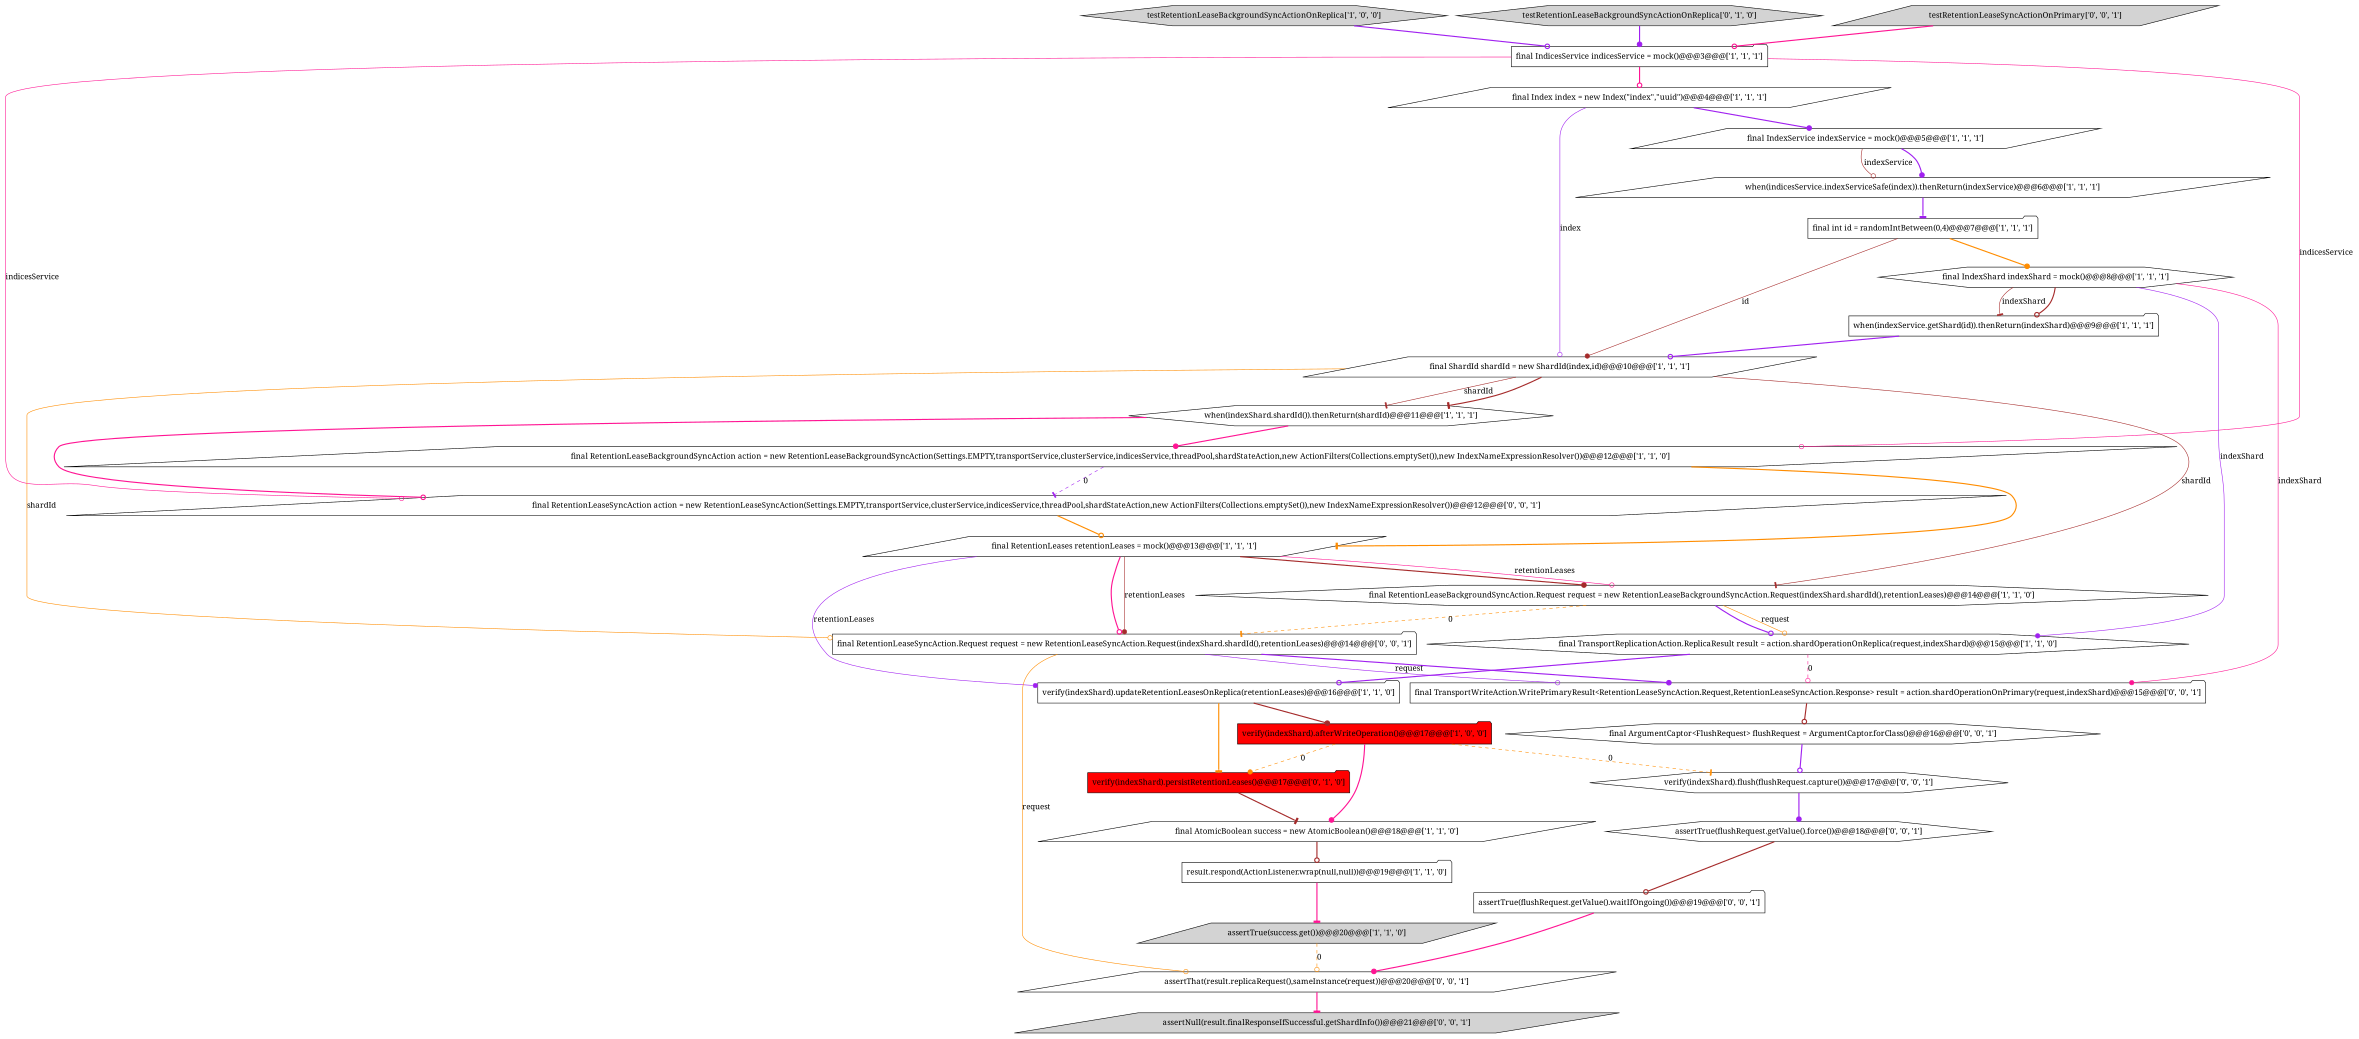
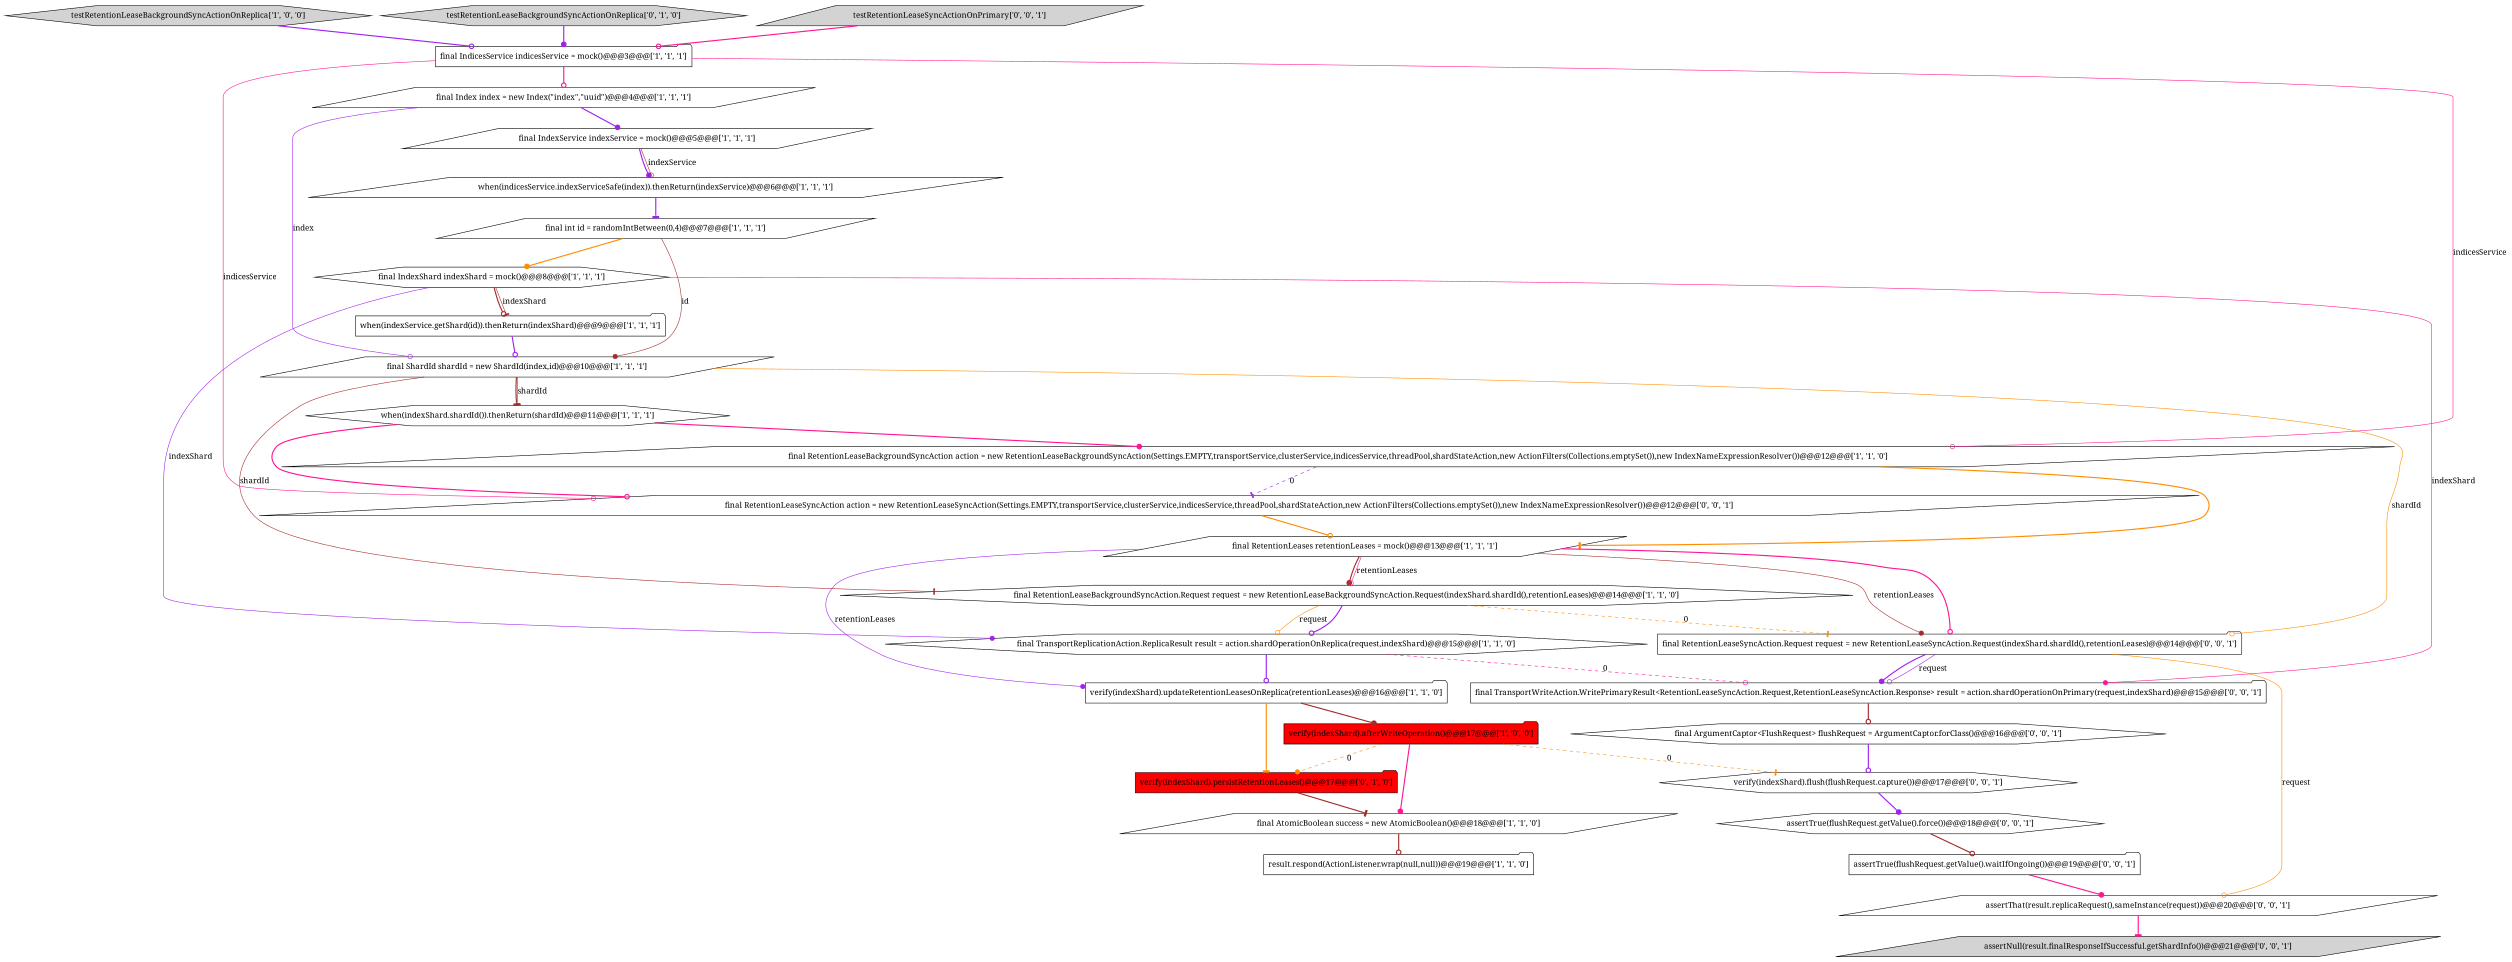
node "final int id = randomIntBetween(0,4)@@@7@@@['1', '1', '1']": shape folder -> parallelogram
node "assertTrue(success.get())@@@20@@@['1', '1', '0']": removed
